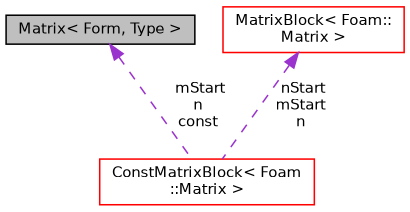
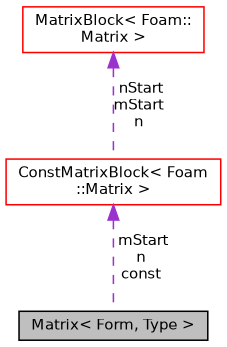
edge "ConstMatrixBlock< Foam ::Matrix >" -> "Matrix< Form, Type >": reversed
